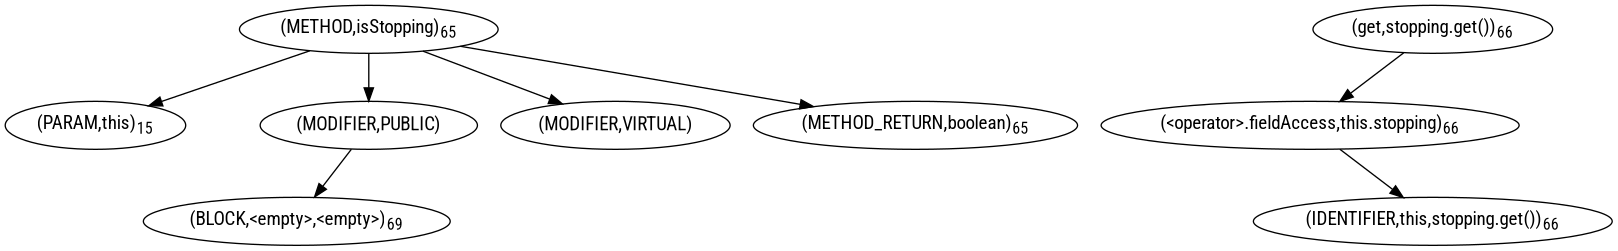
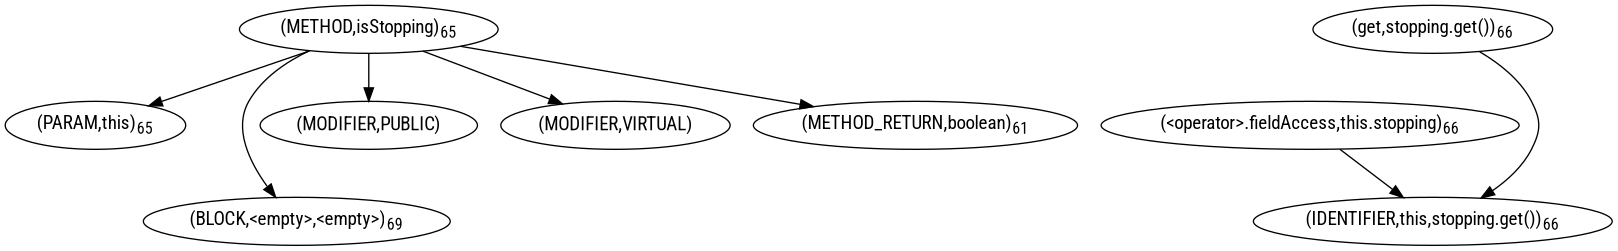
edge "(get,stopping.get())" -> "(<operator>.fieldAccess,this.stopping)": now "(get,stopping.get())" -> "(IDENTIFIER,this,stopping.get())"
node "(PARAM,this)": text "15" -> "65"
node "(METHOD_RETURN,boolean)": text "65" -> "61"
edge "(MODIFIER,PUBLIC)" -> "(BLOCK,<empty>,<empty>)": now "(METHOD,isStopping)" -> "(BLOCK,<empty>,<empty>)"
